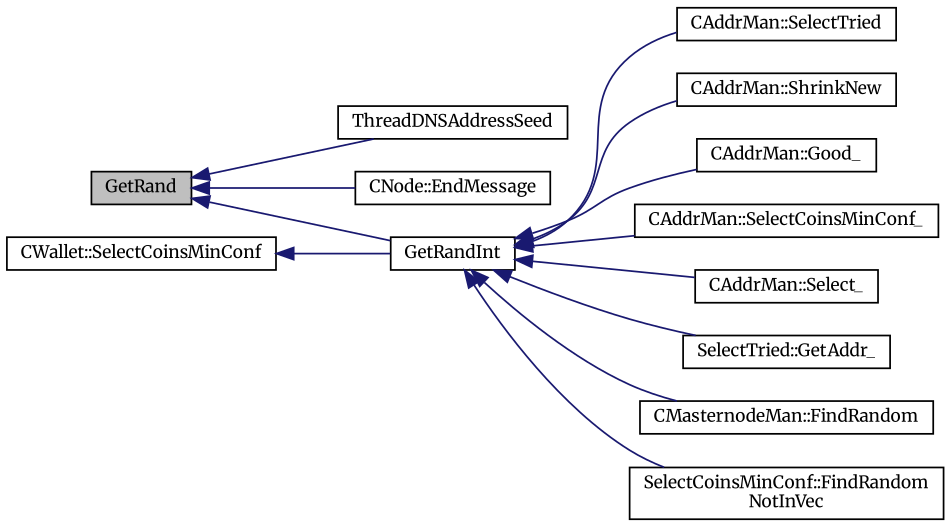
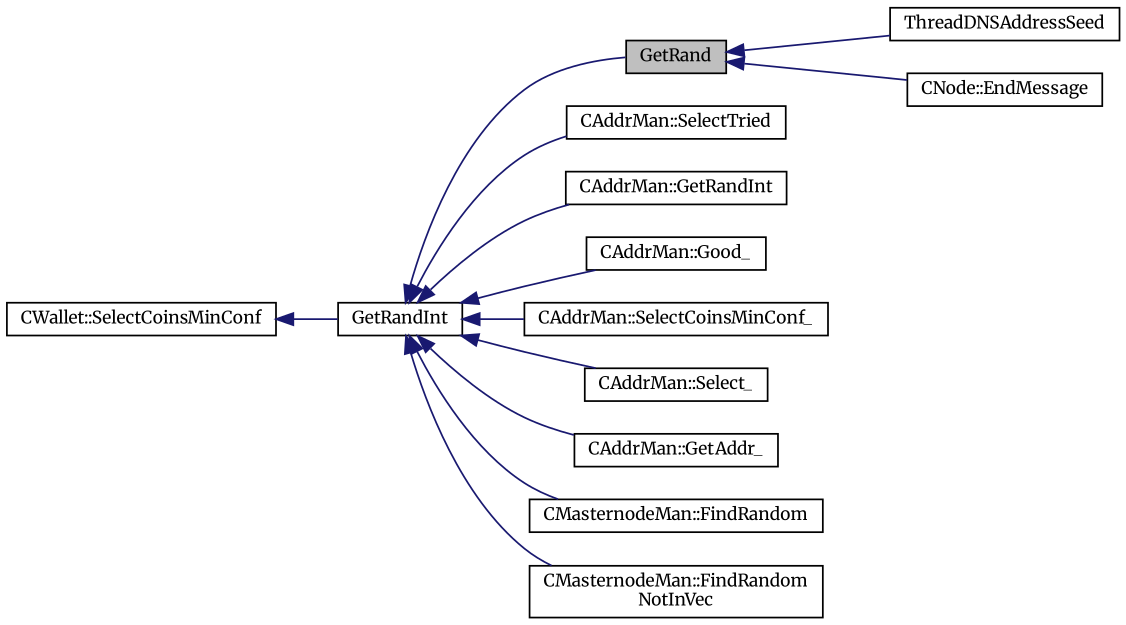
node "CAddrMan::ShrinkNew": label "CAddrMan::ShrinkNew" -> "CAddrMan::GetRandInt"
edge "GetRandInt" -> "GetRand": reversed
node "SelectTried::GetAddr_": label "SelectTried::GetAddr_" -> "CAddrMan::GetAddr_"
node "SelectCoinsMinConf::FindRandom NotInVec": label "SelectCoinsMinConf::FindRandom NotInVec" -> "CMasternodeMan::FindRandom NotInVec"
